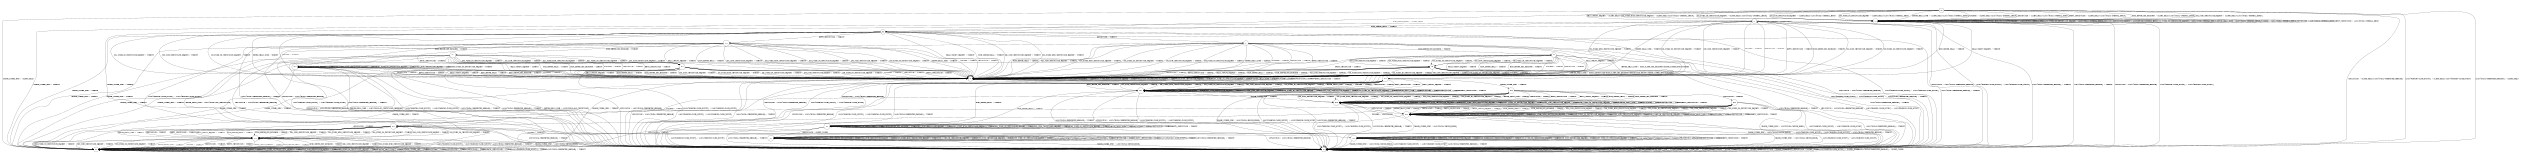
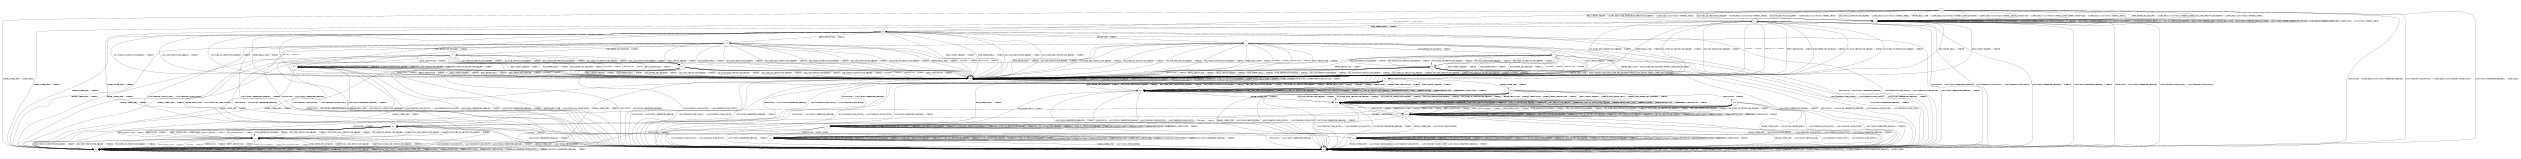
edge "s14" -> "s15": now "s20" -> "s15"
